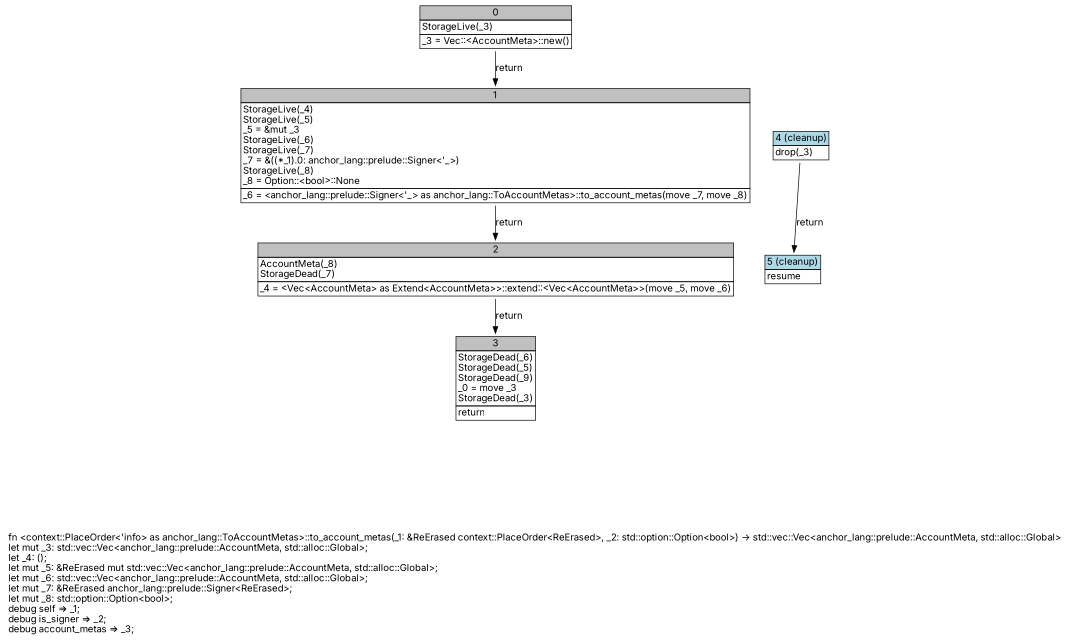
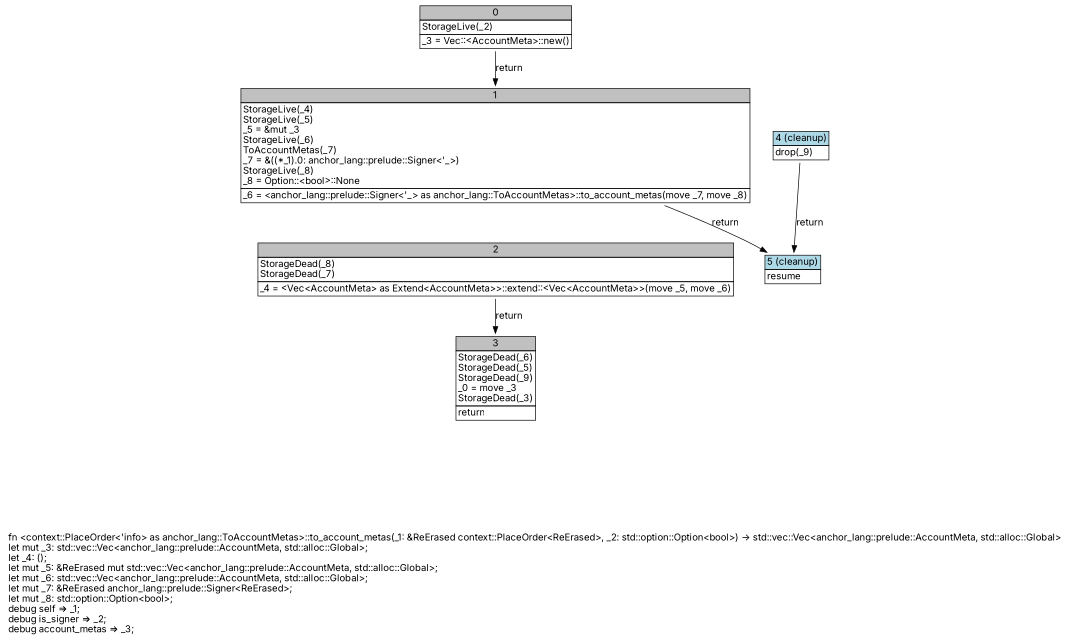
node "0": text "StorageLive(_3)" -> "StorageLive(_2)"
node "1": text "StorageLive(_7)" -> "ToAccountMetas(_7)"
node "4 (cleanup)": text "drop(_3)" -> "drop(_9)"
edge "1" -> "2": now "1" -> "5 (cleanup)"
node "2": text "AccountMeta(_8)" -> "StorageDead(_8)"
